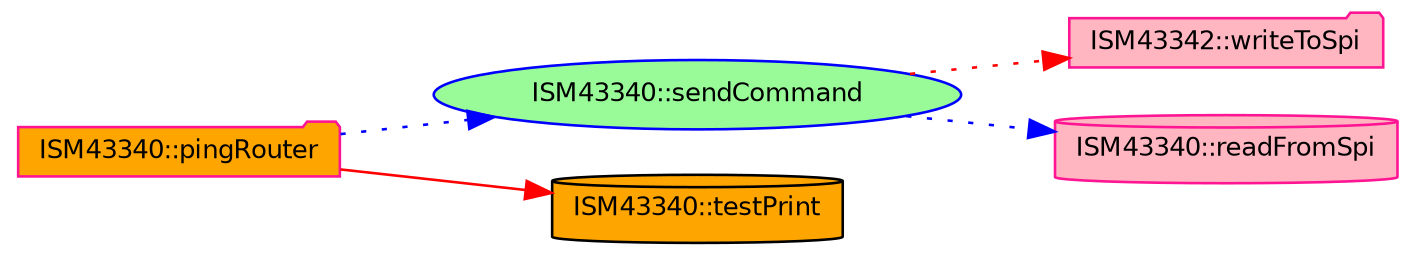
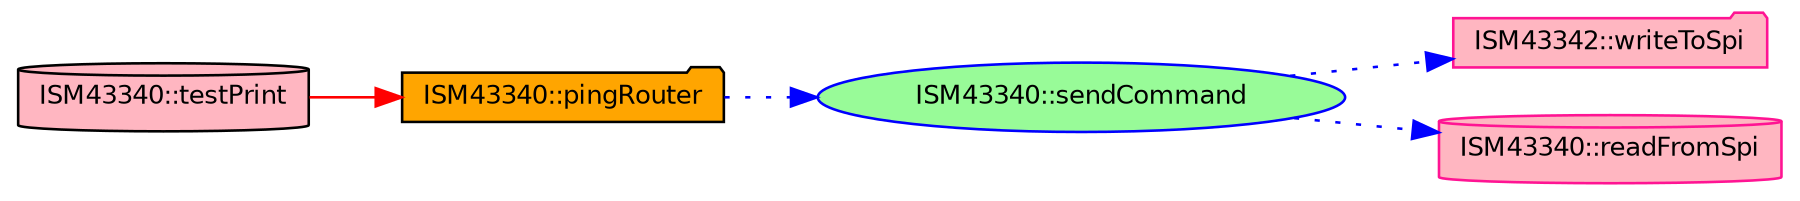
edge "ISM43340::sendCommand" -> "ISM43342::writeToSpi": color red -> blue
node "ISM43340::pingRouter": color deeppink -> black
edge "ISM43340::pingRouter" -> "ISM43340::testPrint": reversed
node "ISM43340::testPrint": fillcolor orange -> lightpink
